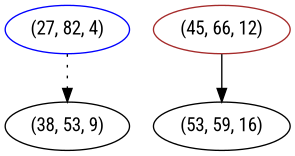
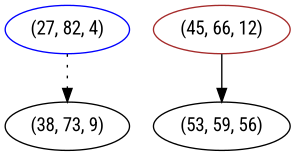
node "(38, 53, 9)": label "(38, 53, 9)" -> "(38, 73, 9)"
node "(53, 59, 16)": label "(53, 59, 16)" -> "(53, 59, 56)"
